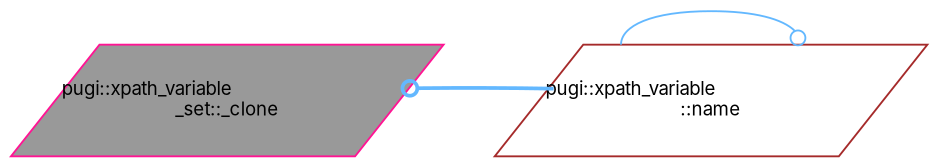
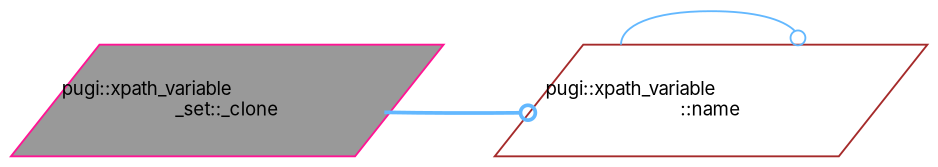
edge "pugi::xpath_variable ::name" -> "pugi::xpath_variable _set::_clone": reversed
